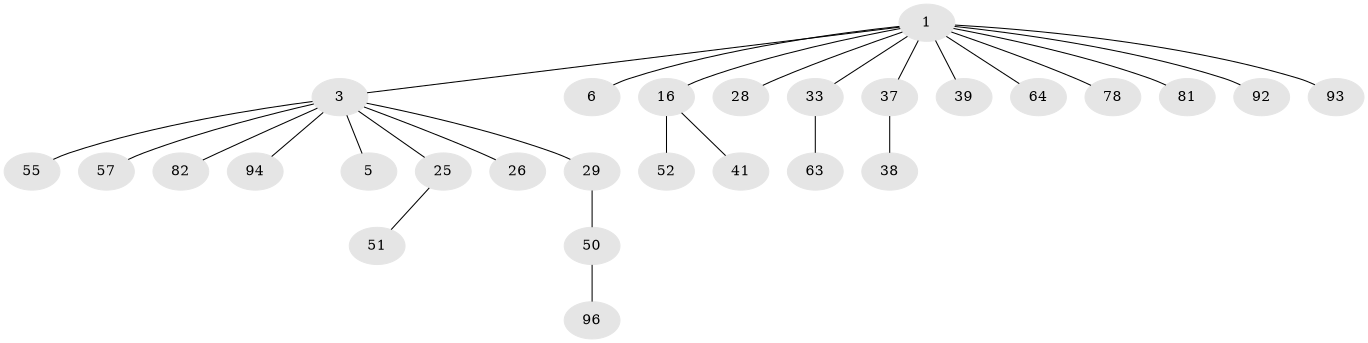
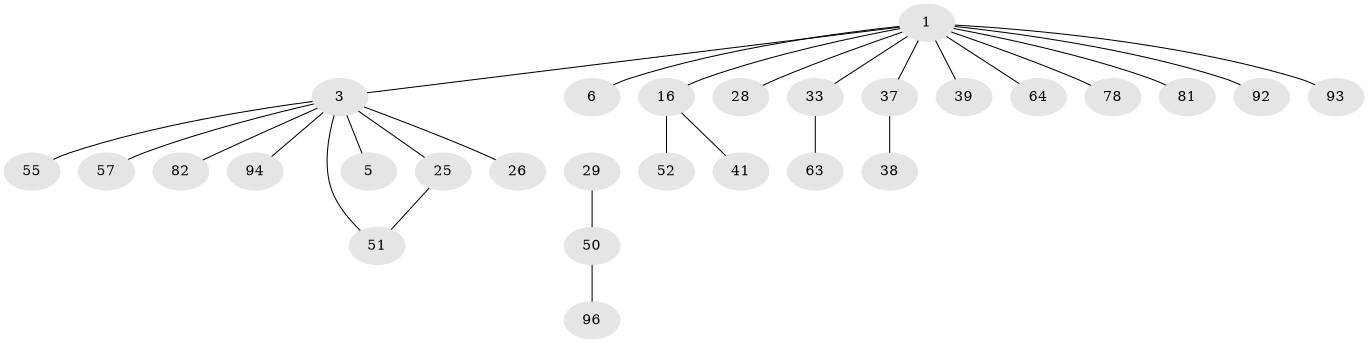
edge "3" -- "29": now "3" -- "51"
